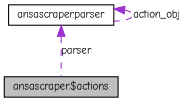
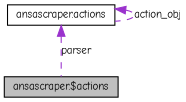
node "ansascraper.parser": label "ansascraper.parser" -> "ansascraper.actions"
